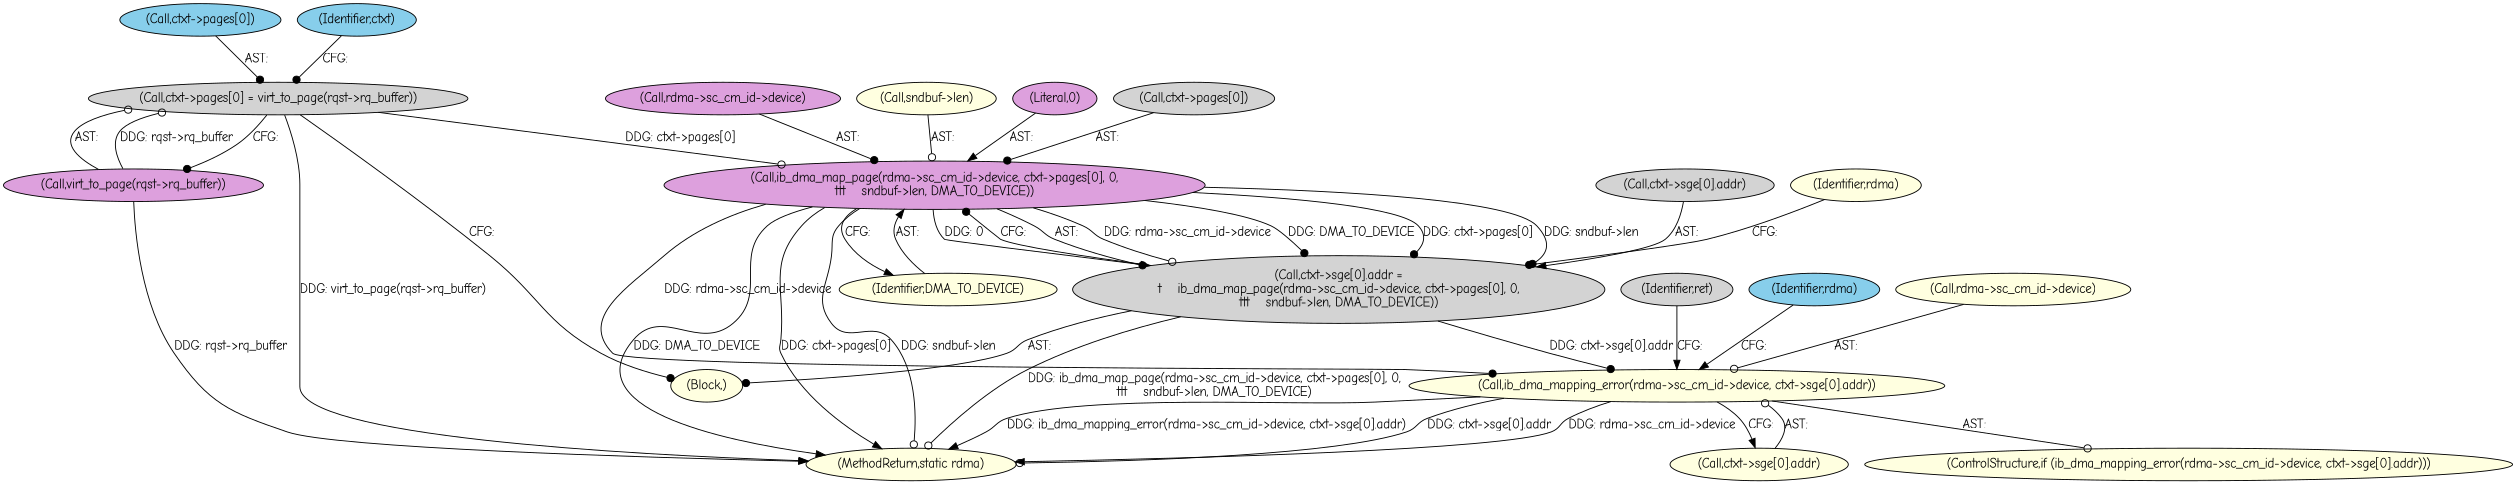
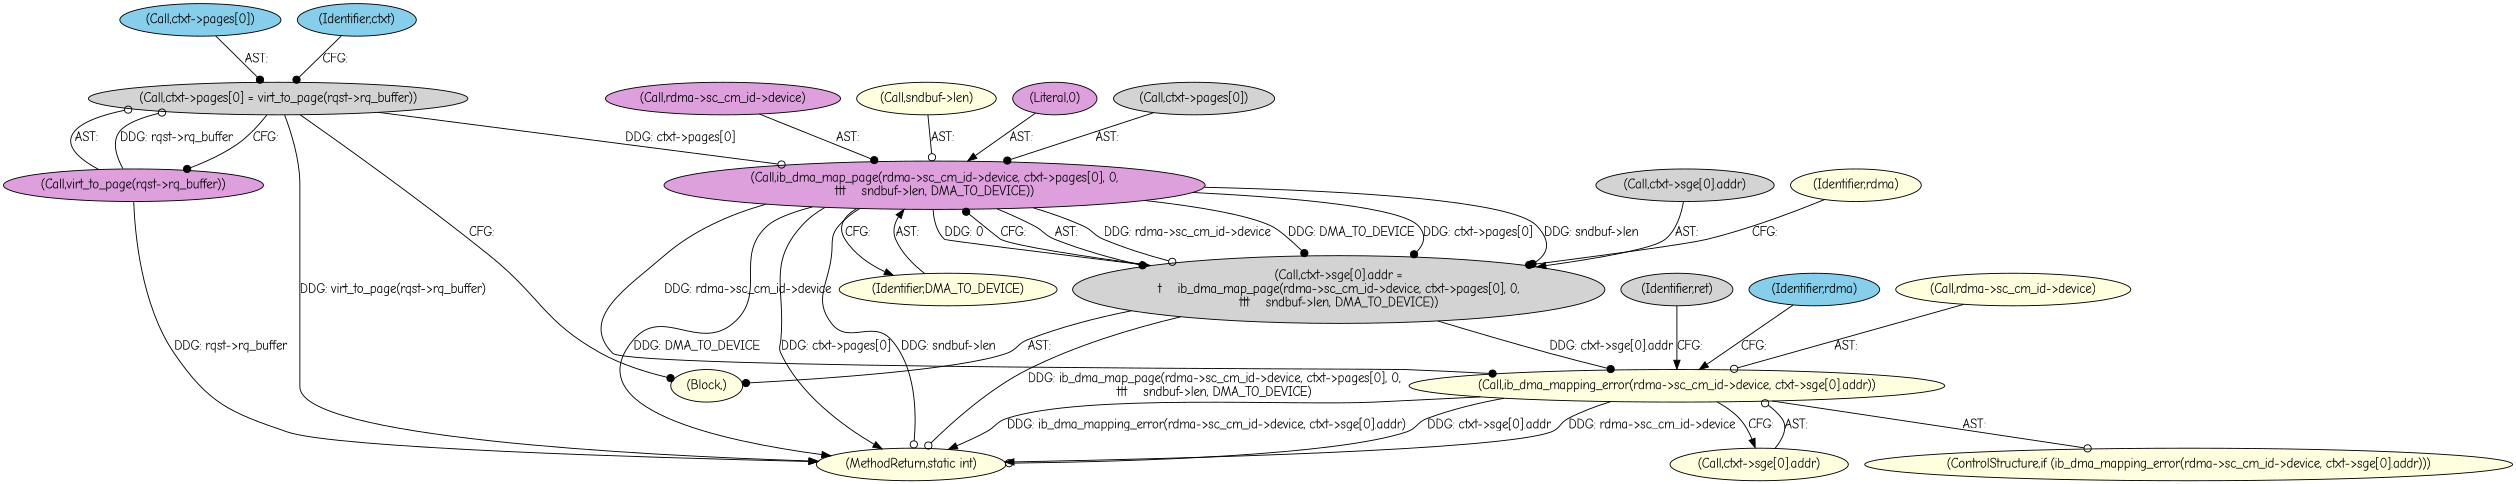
node "(MethodReturn,static rdma)": label "(MethodReturn,static rdma)" -> "(MethodReturn,static int)"
